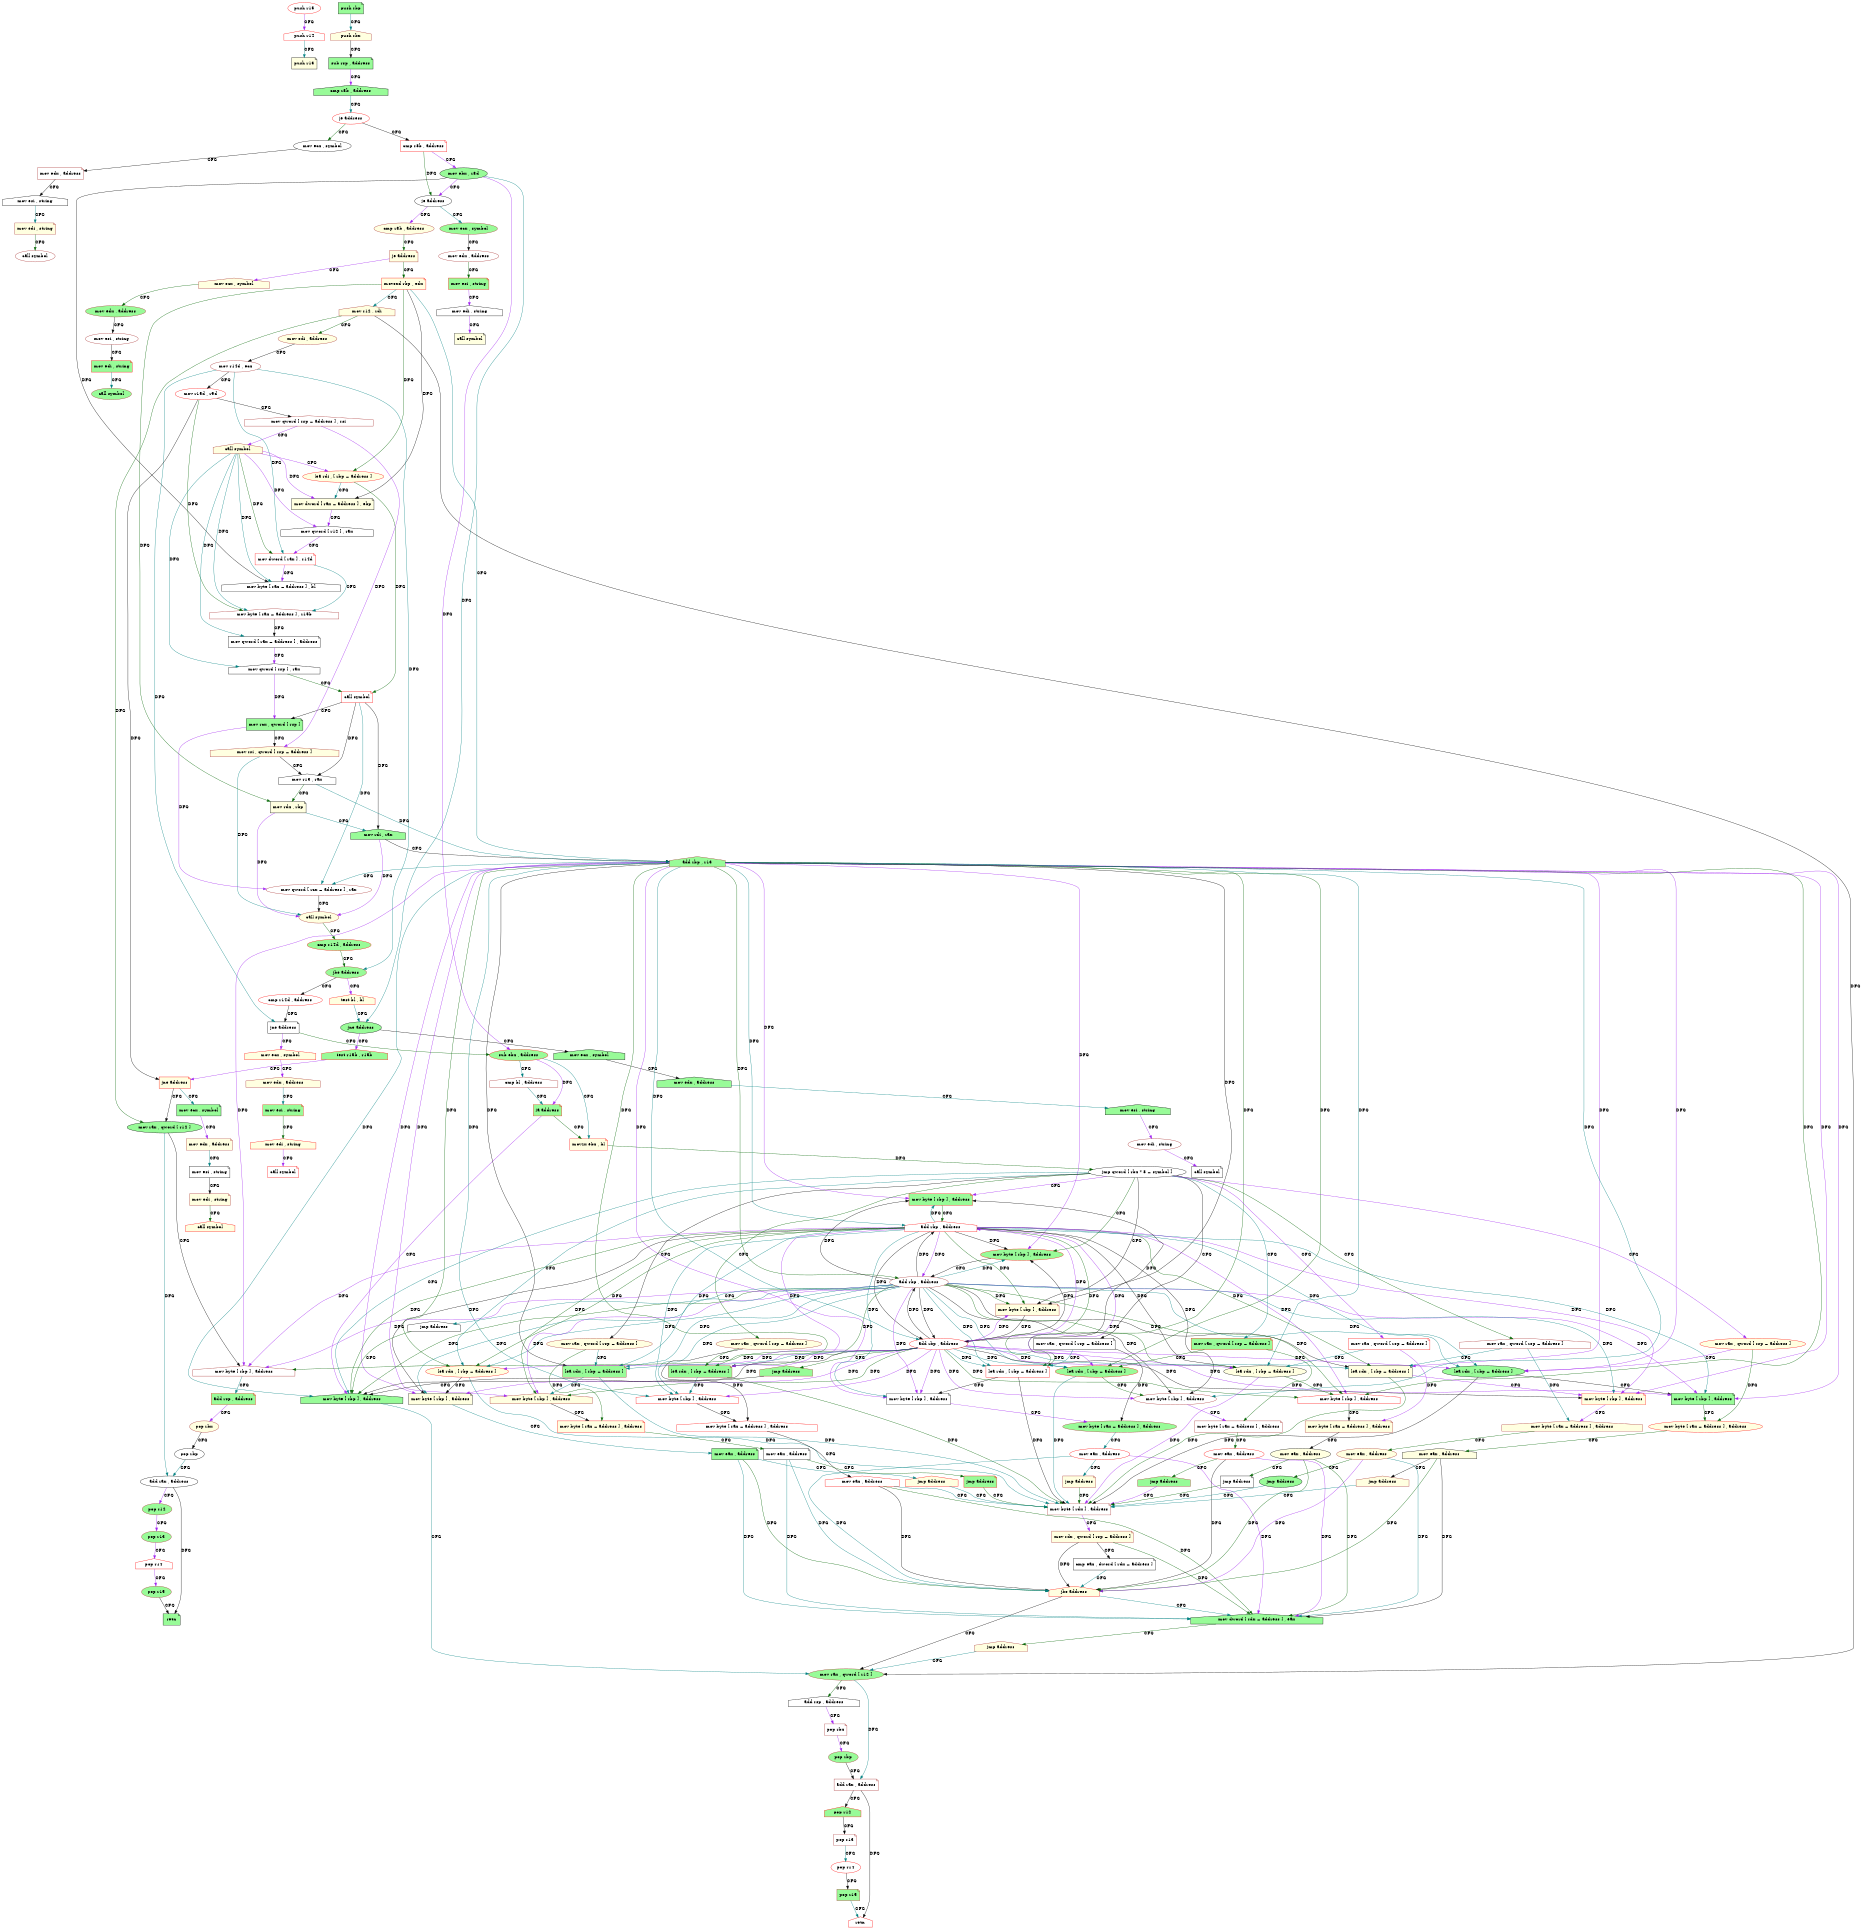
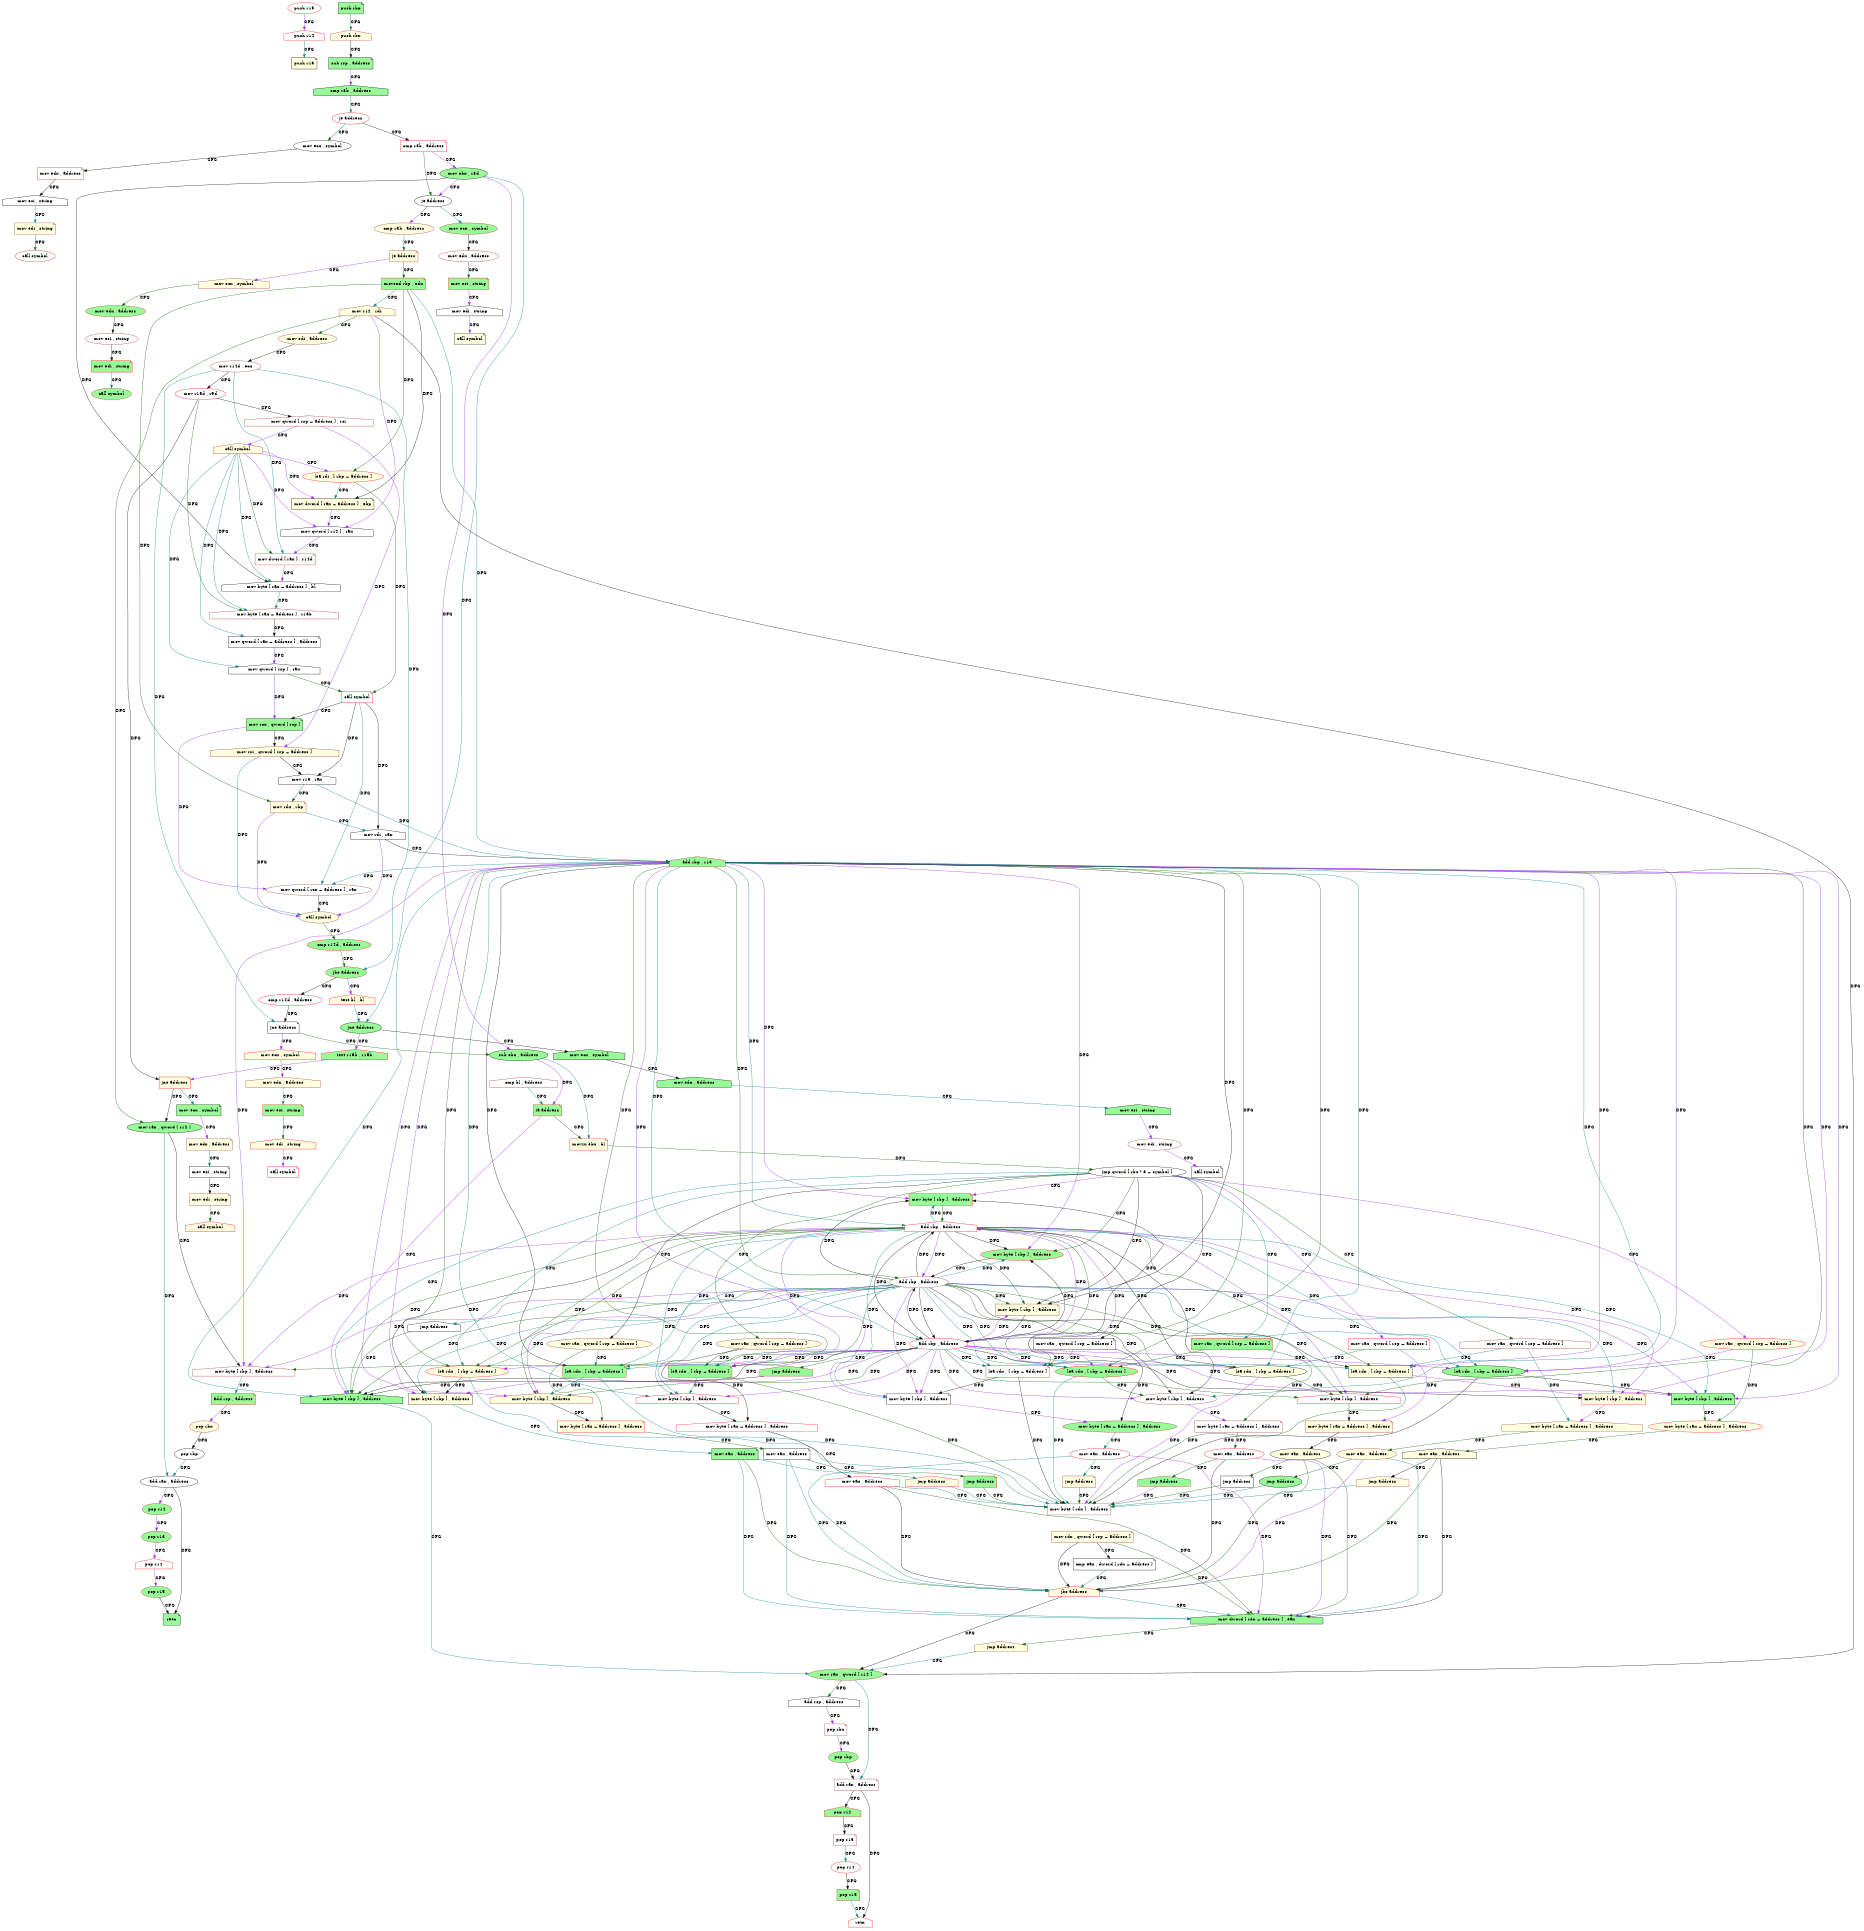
node "movsxd rbp , edx": fillcolor lightyellow -> palegreen
edge "mov r12 , rdi" -> "mov qword [ r12 ] , rax": added, label "DFG"
edge "movsxd rbp , edx" -> "add rbp , r13": label "CFG" -> "DFG"
edge "mov dword [ rax ] , r14d" -> "mov byte [ rax + address ] , r15b": now "mov byte [ rax + address ] , bl" -> "mov byte [ rax + address ] , r15b"
node "mov rdx , rbp": color black -> brown
node "mov rdi , rax": fillcolor palegreen -> white
node "sub ebx , address": color red -> black
edge "sub ebx , address" -> "cmp bl , address": removed, label "CFG"
edge "sub ebx , address" -> "movzx ebx , bl": label "CFG" -> "DFG"
edge "mov byte [ rdx ] , address" -> "mov rdx , qword [ rsp + address ]": removed, label "CFG"
